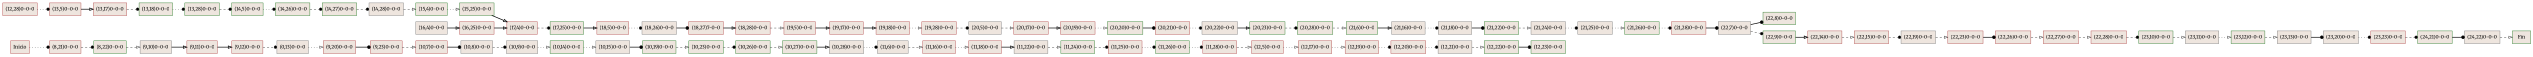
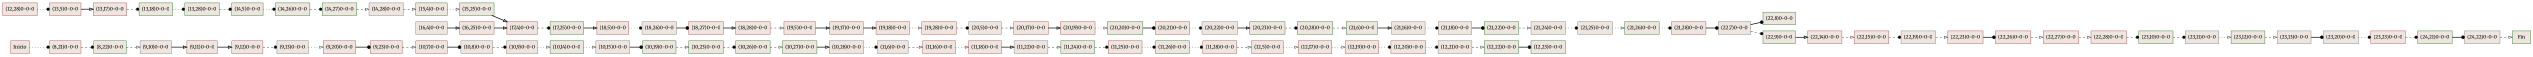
edge "(14,27)0-0-0" -> "(14,28)0-0-0": arrowhead dot -> onormal
node "(18,27)7-0-0": label "(18,27)7-0-0" -> "(18,27)0-0-0"
edge "(23,10)0-0-0" -> "(23,11)0-0-0": arrowhead onormal -> dot
node "(0,13)0-0-0": label "(0,13)0-0-0" -> "(9,13)0-0-0"
